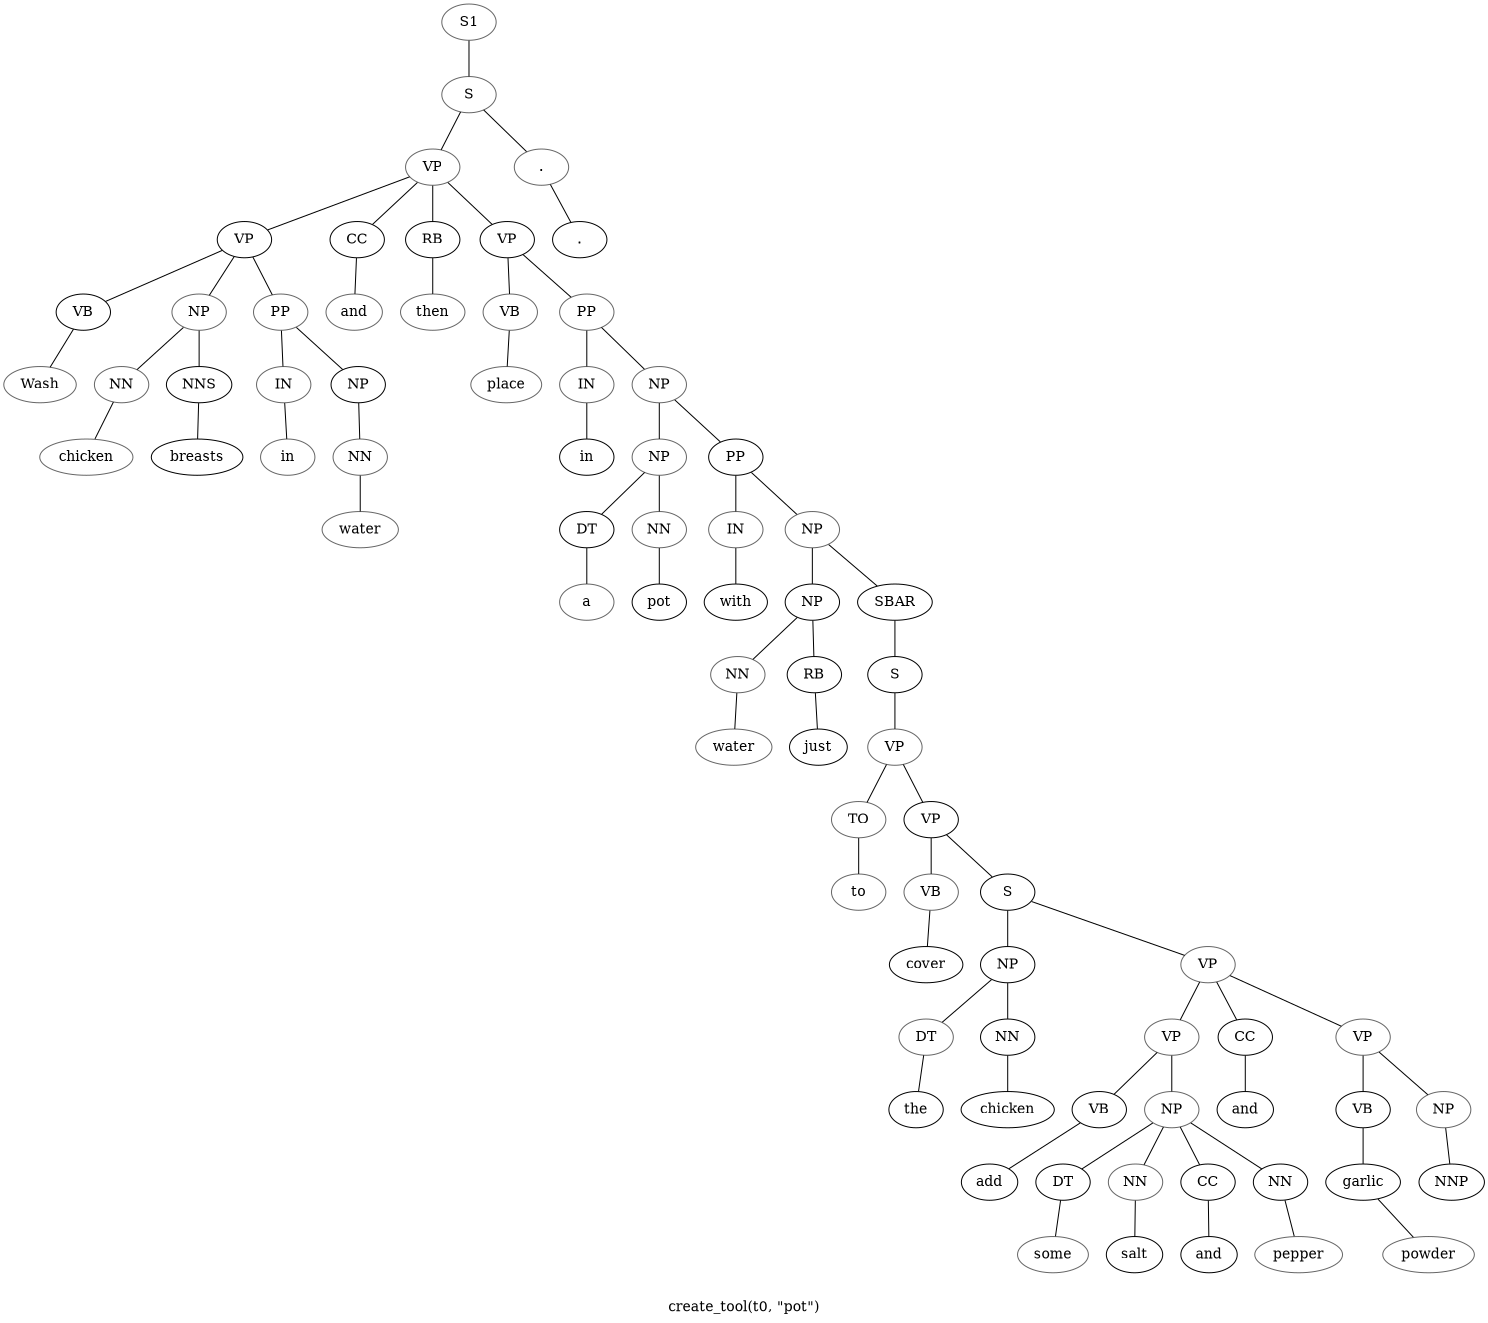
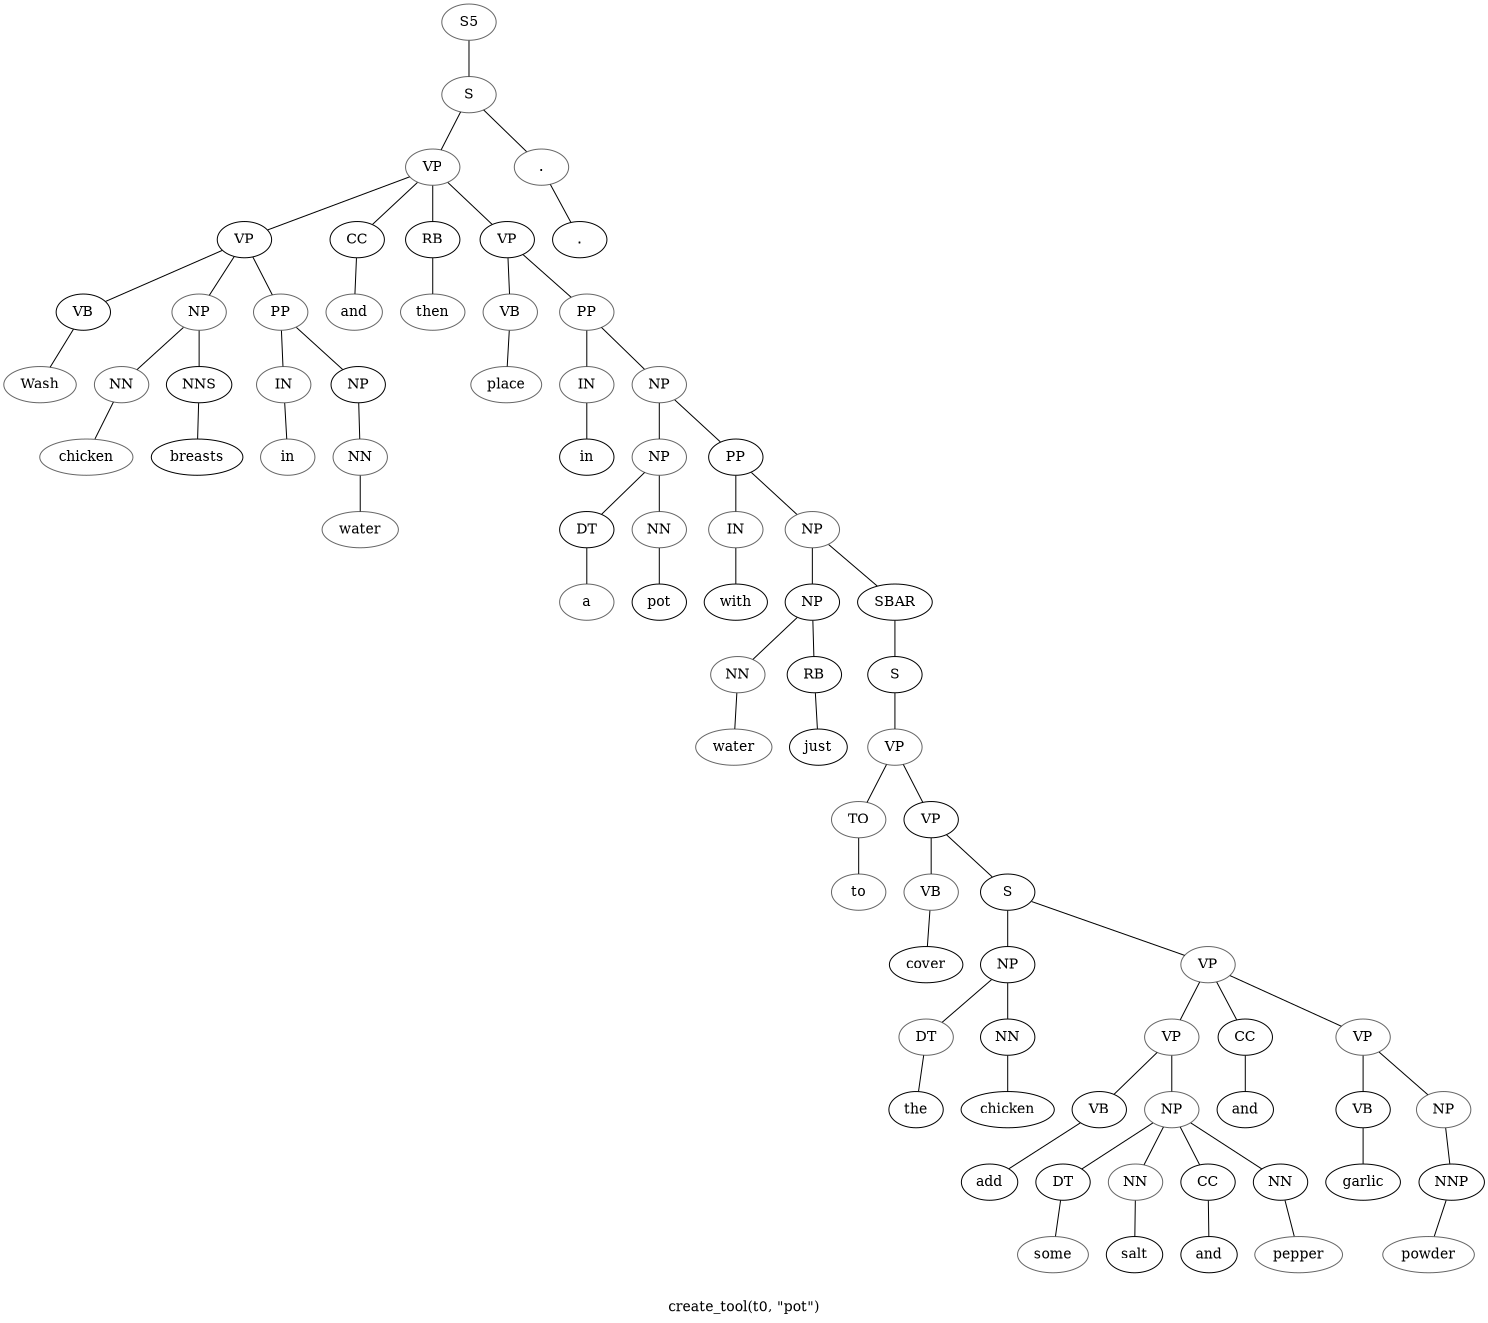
node "S1": label "S1" -> "S5"
edge "garlic" -- "powder": now "NNP" -- "powder"
